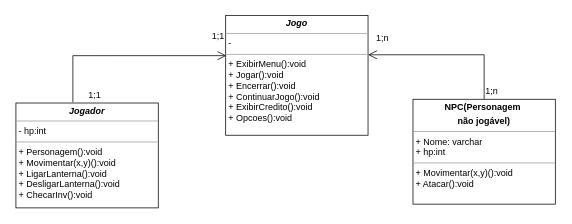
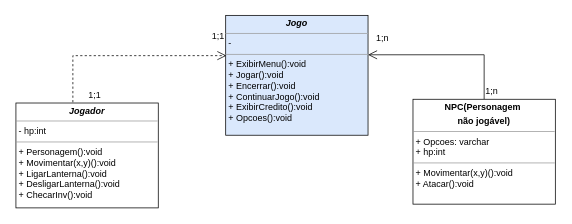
edge "Jogador - hp:int + Personagem():void + Movimentar(x,y)():void + LigarLanterna():void + DesligarLanterna():void + ChecarInv():void" -> "Jogo - + ExibirMenu():void + Jogar():void + Encerrar():void + ContinuarJogo():void + ExibirCredito():void + Opcoes():void": style solid -> dashed
node "Jogo - + ExibirMenu():void + Jogar():void + Encerrar():void + ContinuarJogo():void + ExibirCredito():void + Opcoes():void": fillcolor #ffffff -> #dae8fc
node "NPC(Personagem não jogável) + Nome: varchar + hp:int + Movimentar(x,y)():void + Atacar():void": label "NPC(Personagem não jogável) + Nome: varchar + hp:int + Movimentar(x,y)():void + Atacar():void" -> "NPC(Personagem não jogável) + Opcoes: varchar + hp:int + Movimentar(x,y)():void + Atacar():void"
